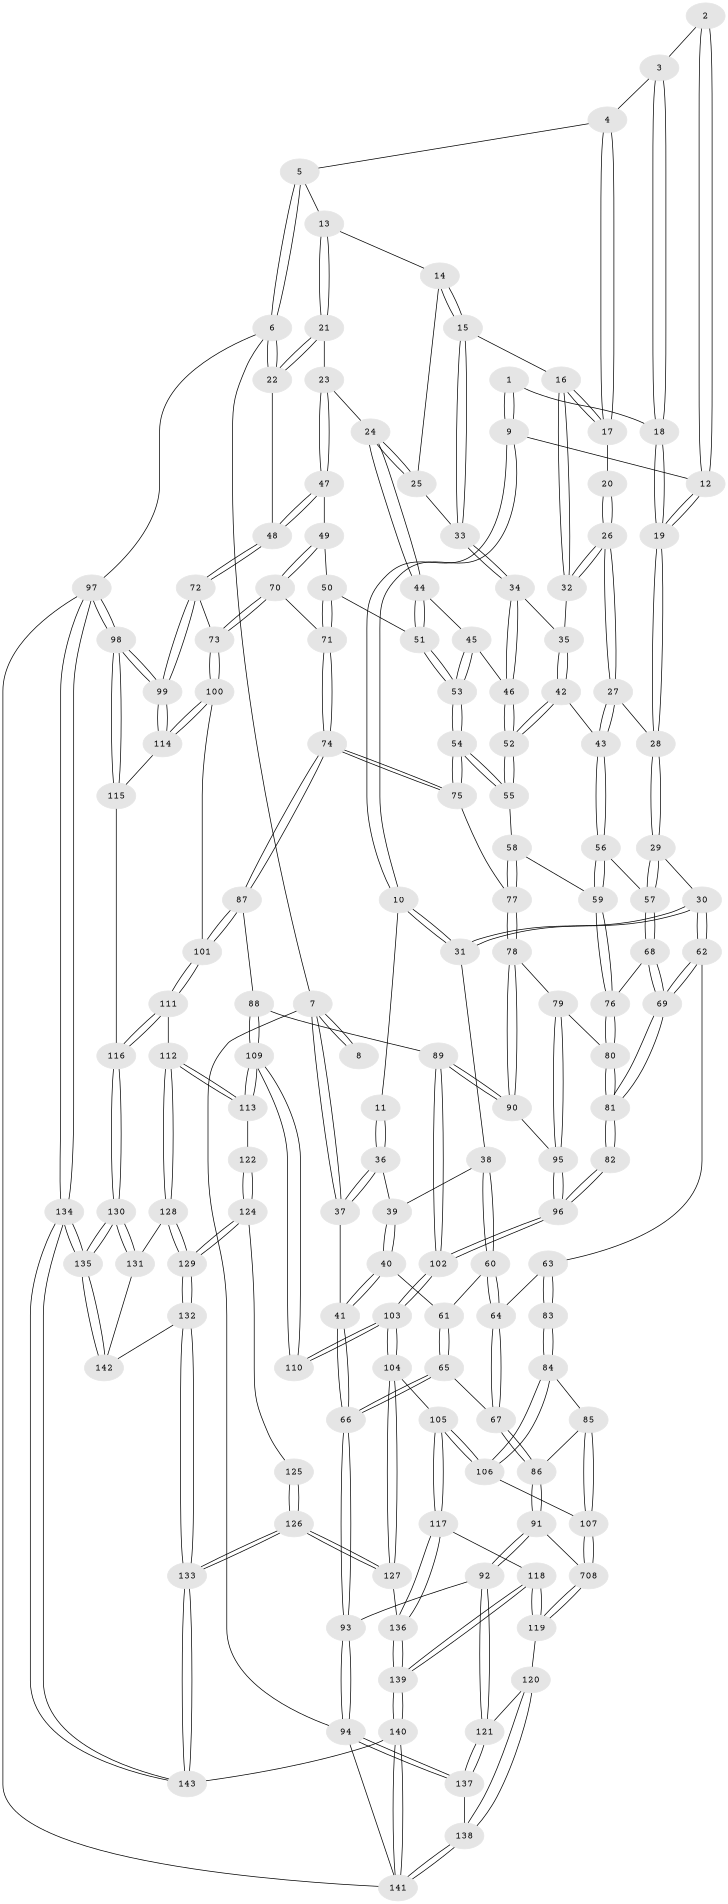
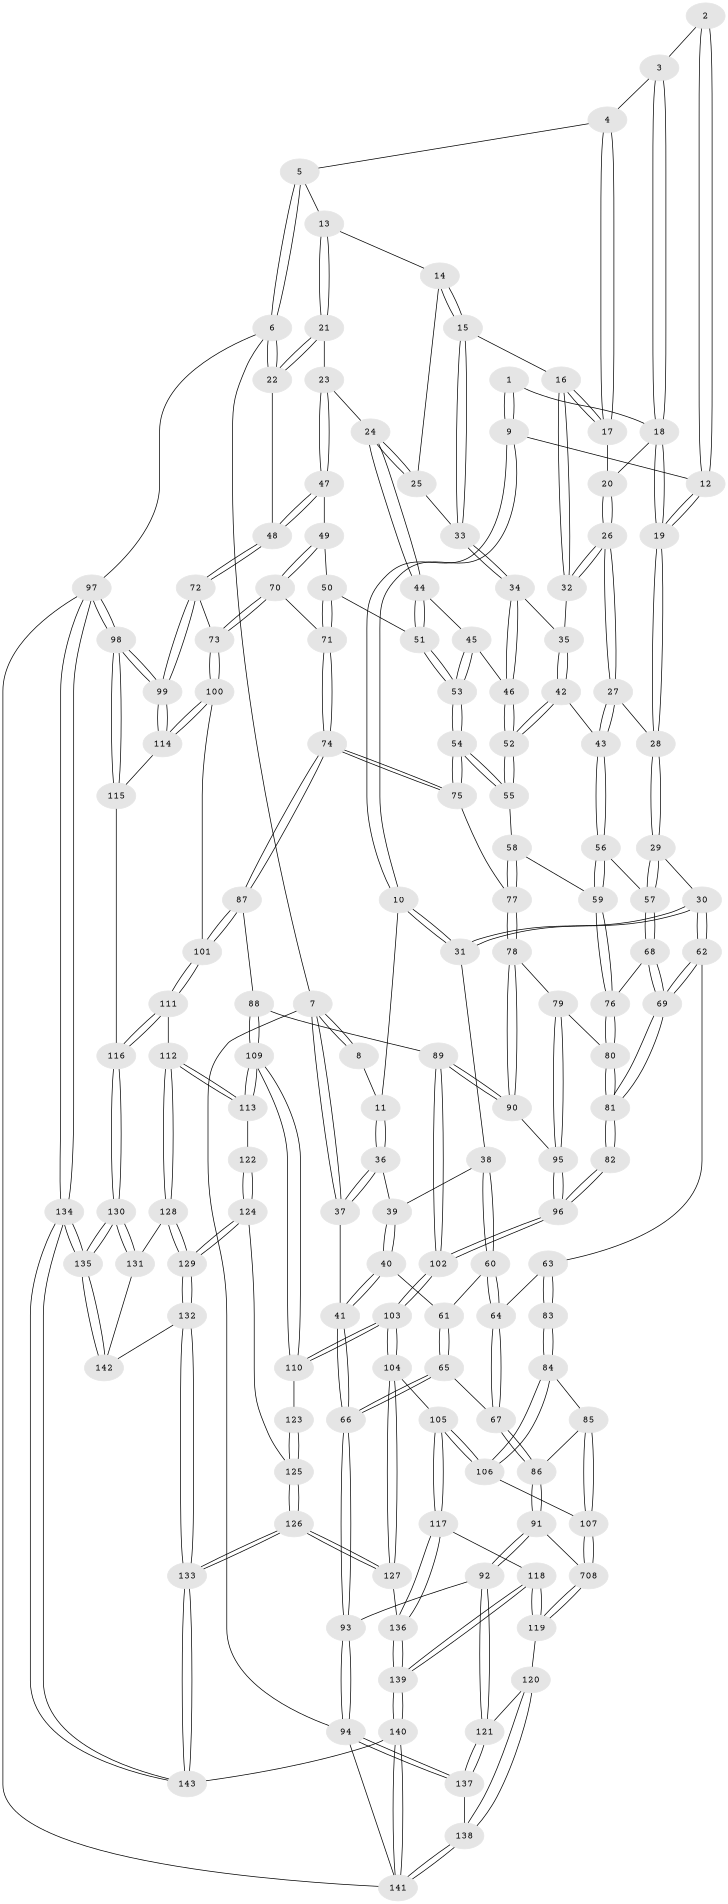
edge "18" -- "20": added
edge "8" -- "11": added
node "123": added
